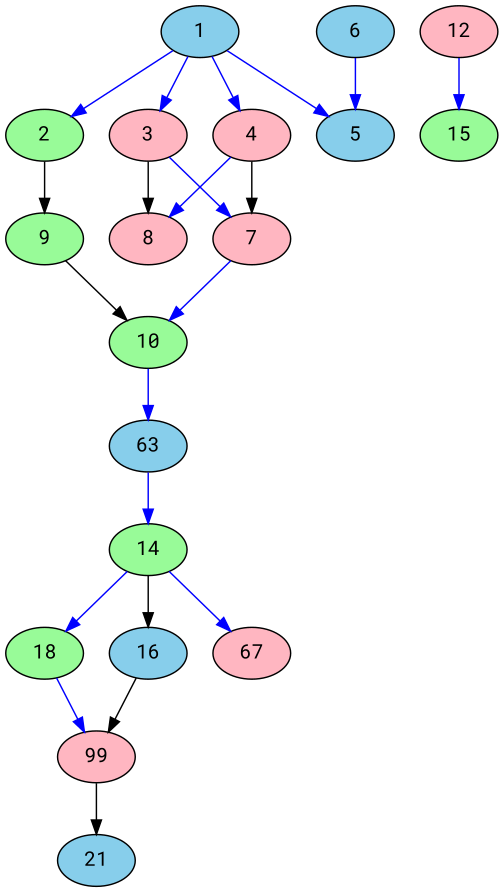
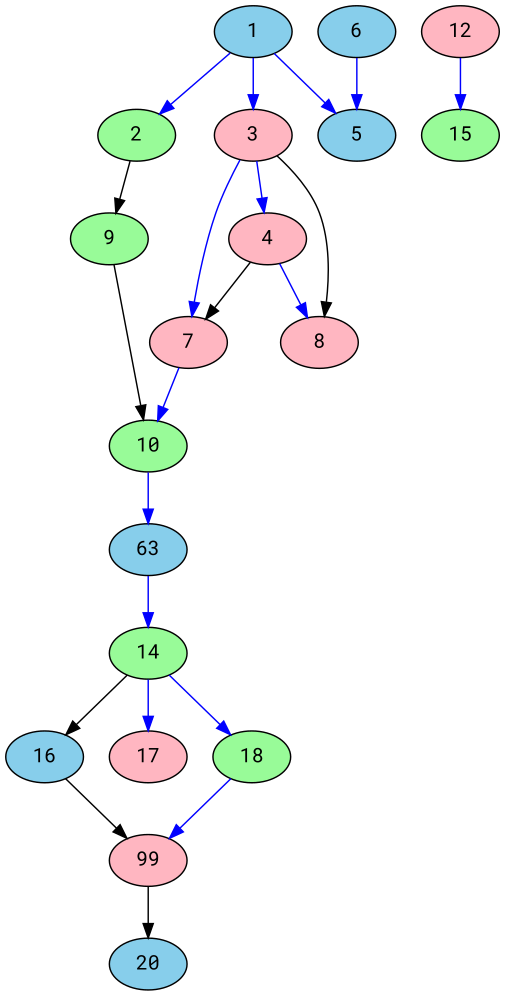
edge "1" -> "4": now "3" -> "4"
node "67": label "67" -> "17"
node "21": label "21" -> "20"
